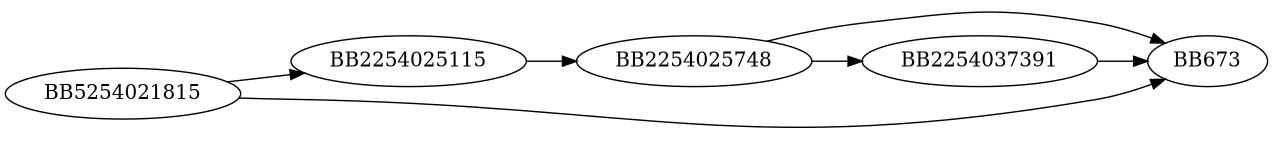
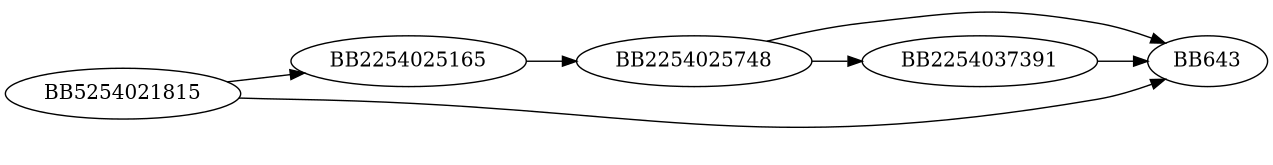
node "BB2254025115": label "BB2254025115" -> "BB2254025165"
node "BB673": label "BB673" -> "BB643"
